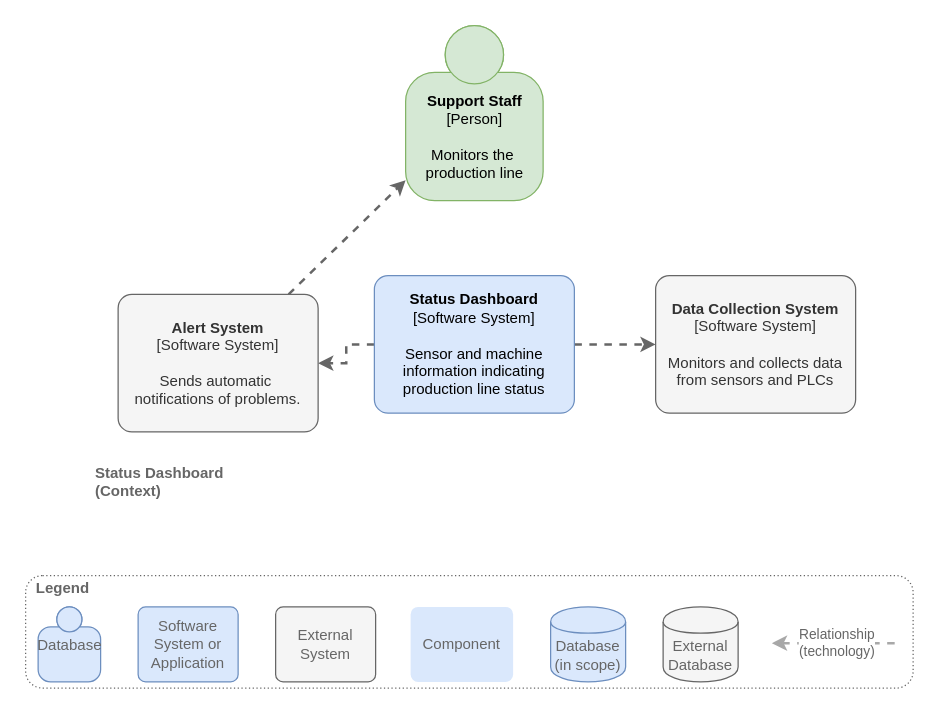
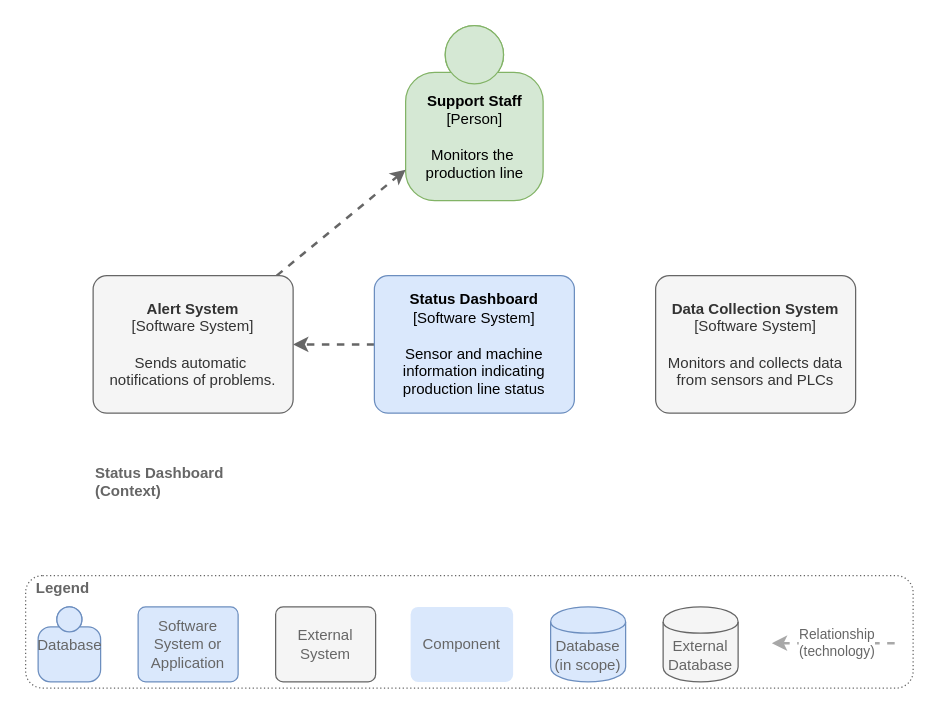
edge "Status Dashboard [Software System] Sensor and machine information indicating production line status" -> "Data Collection System [Software System] Monitors and collects data from sensors and PLCs": removed
node "Alert System [Software System] Sends automatic notifications of problems.": moved (218, 363) -> (193, 344)
